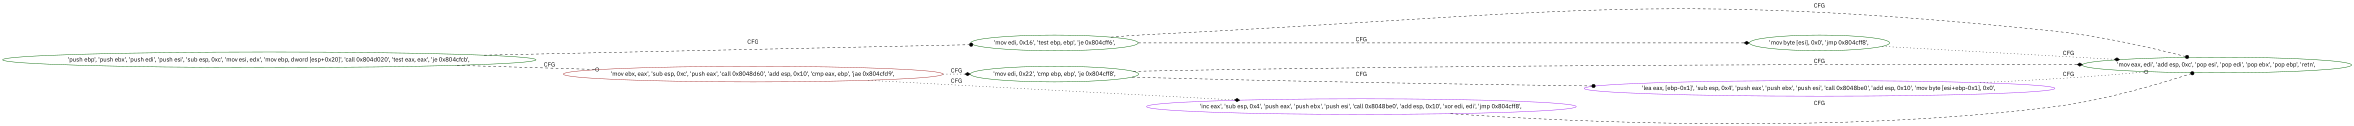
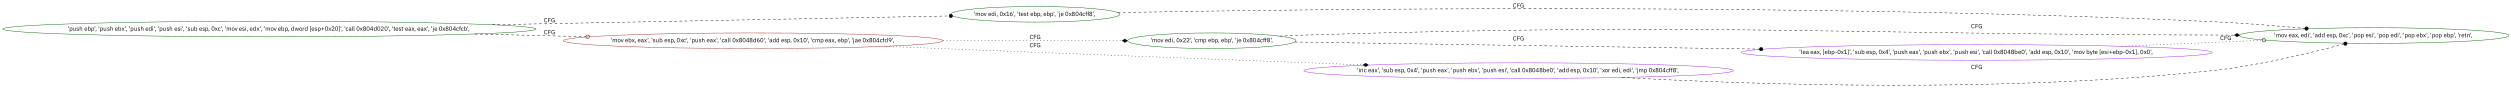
node "'mov edi, 0x16', 'test ebp, ebp', 'je 0x804cff6',": label "'mov edi, 0x16', 'test ebp, ebp', 'je 0x804cff6'," -> "'mov edi, 0x16', 'test ebp, ebp', 'je 0x804cff8',"
node "'mov byte [esi], 0x0', 'jmp 0x804cff8',": removed
